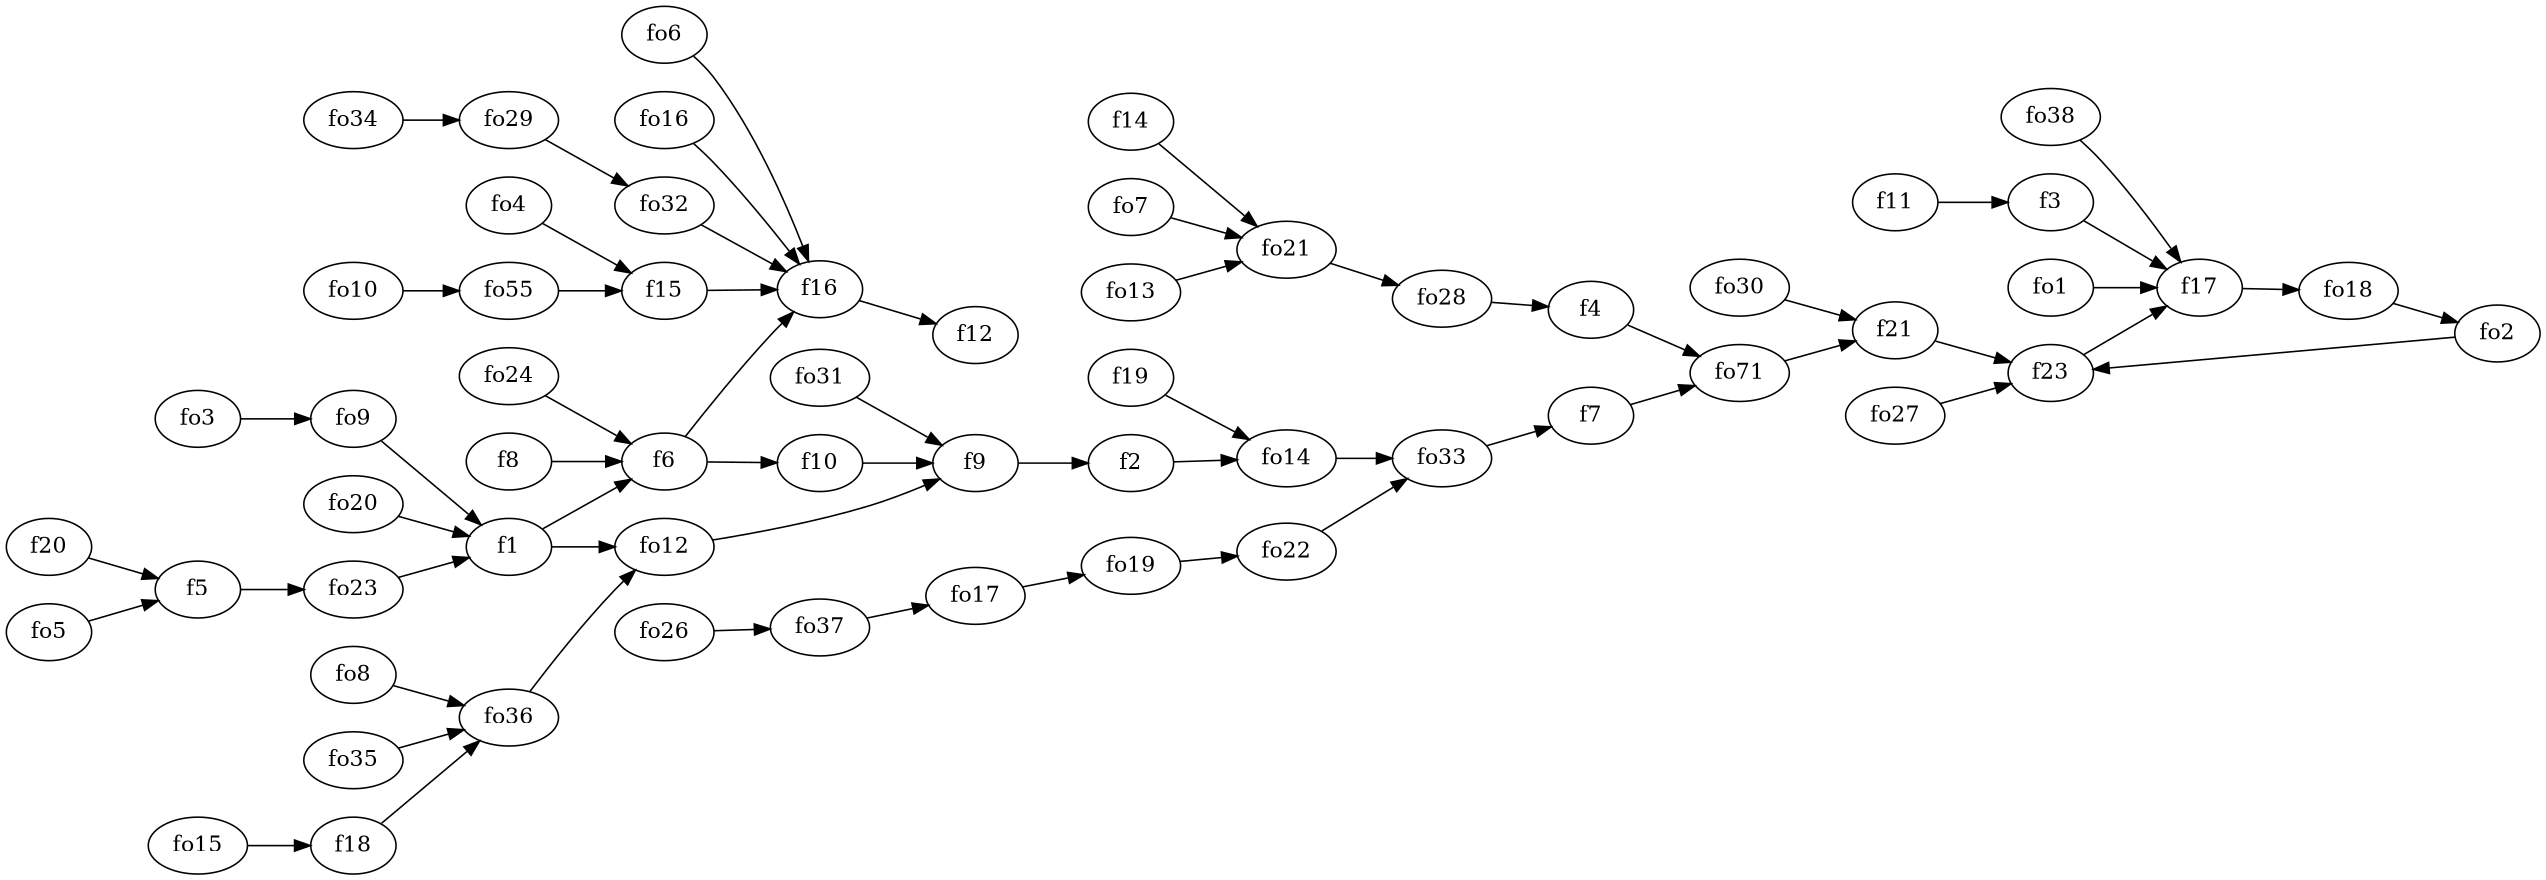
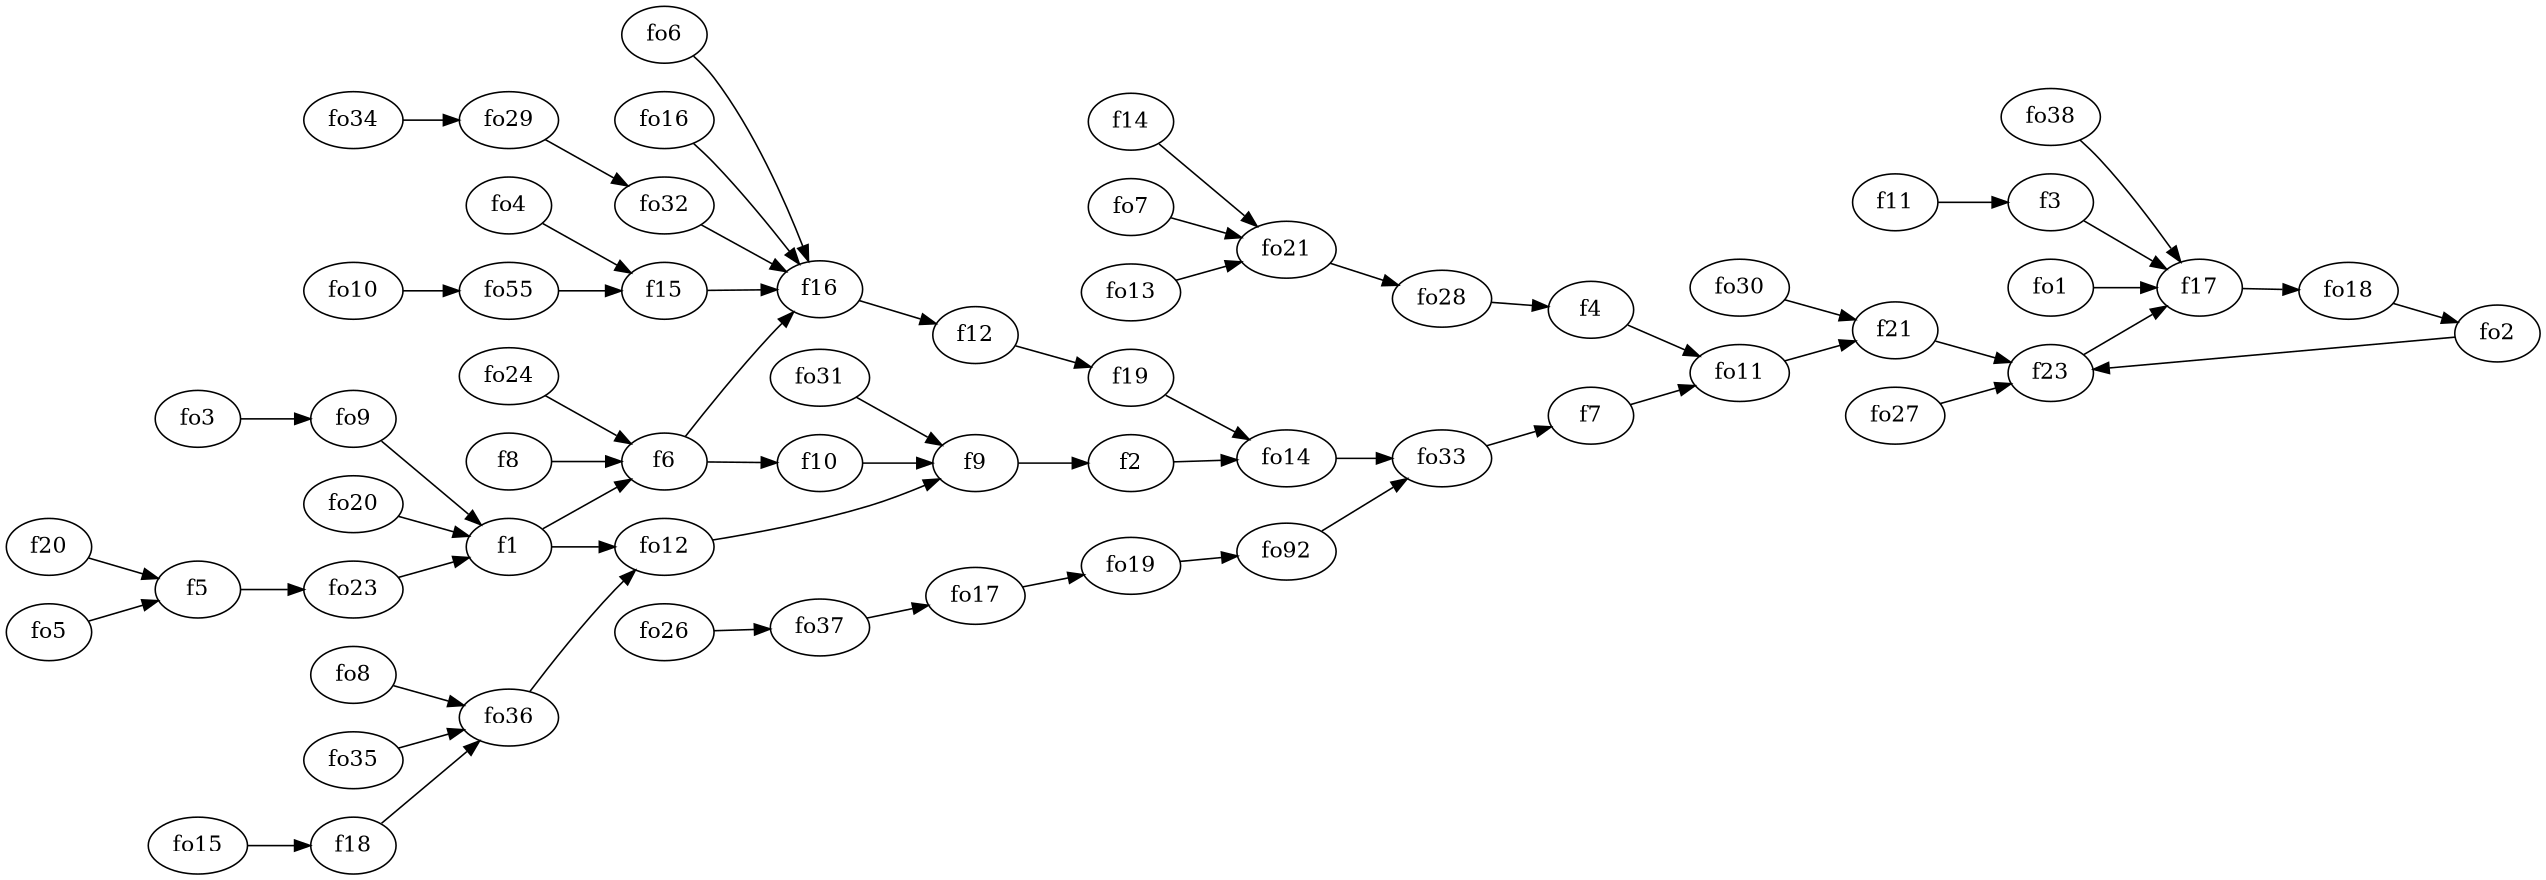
edge "f12" -> "f19": added
node "fo71": label "fo71" -> "fo11"
node "fo22": label "fo22" -> "fo92"
